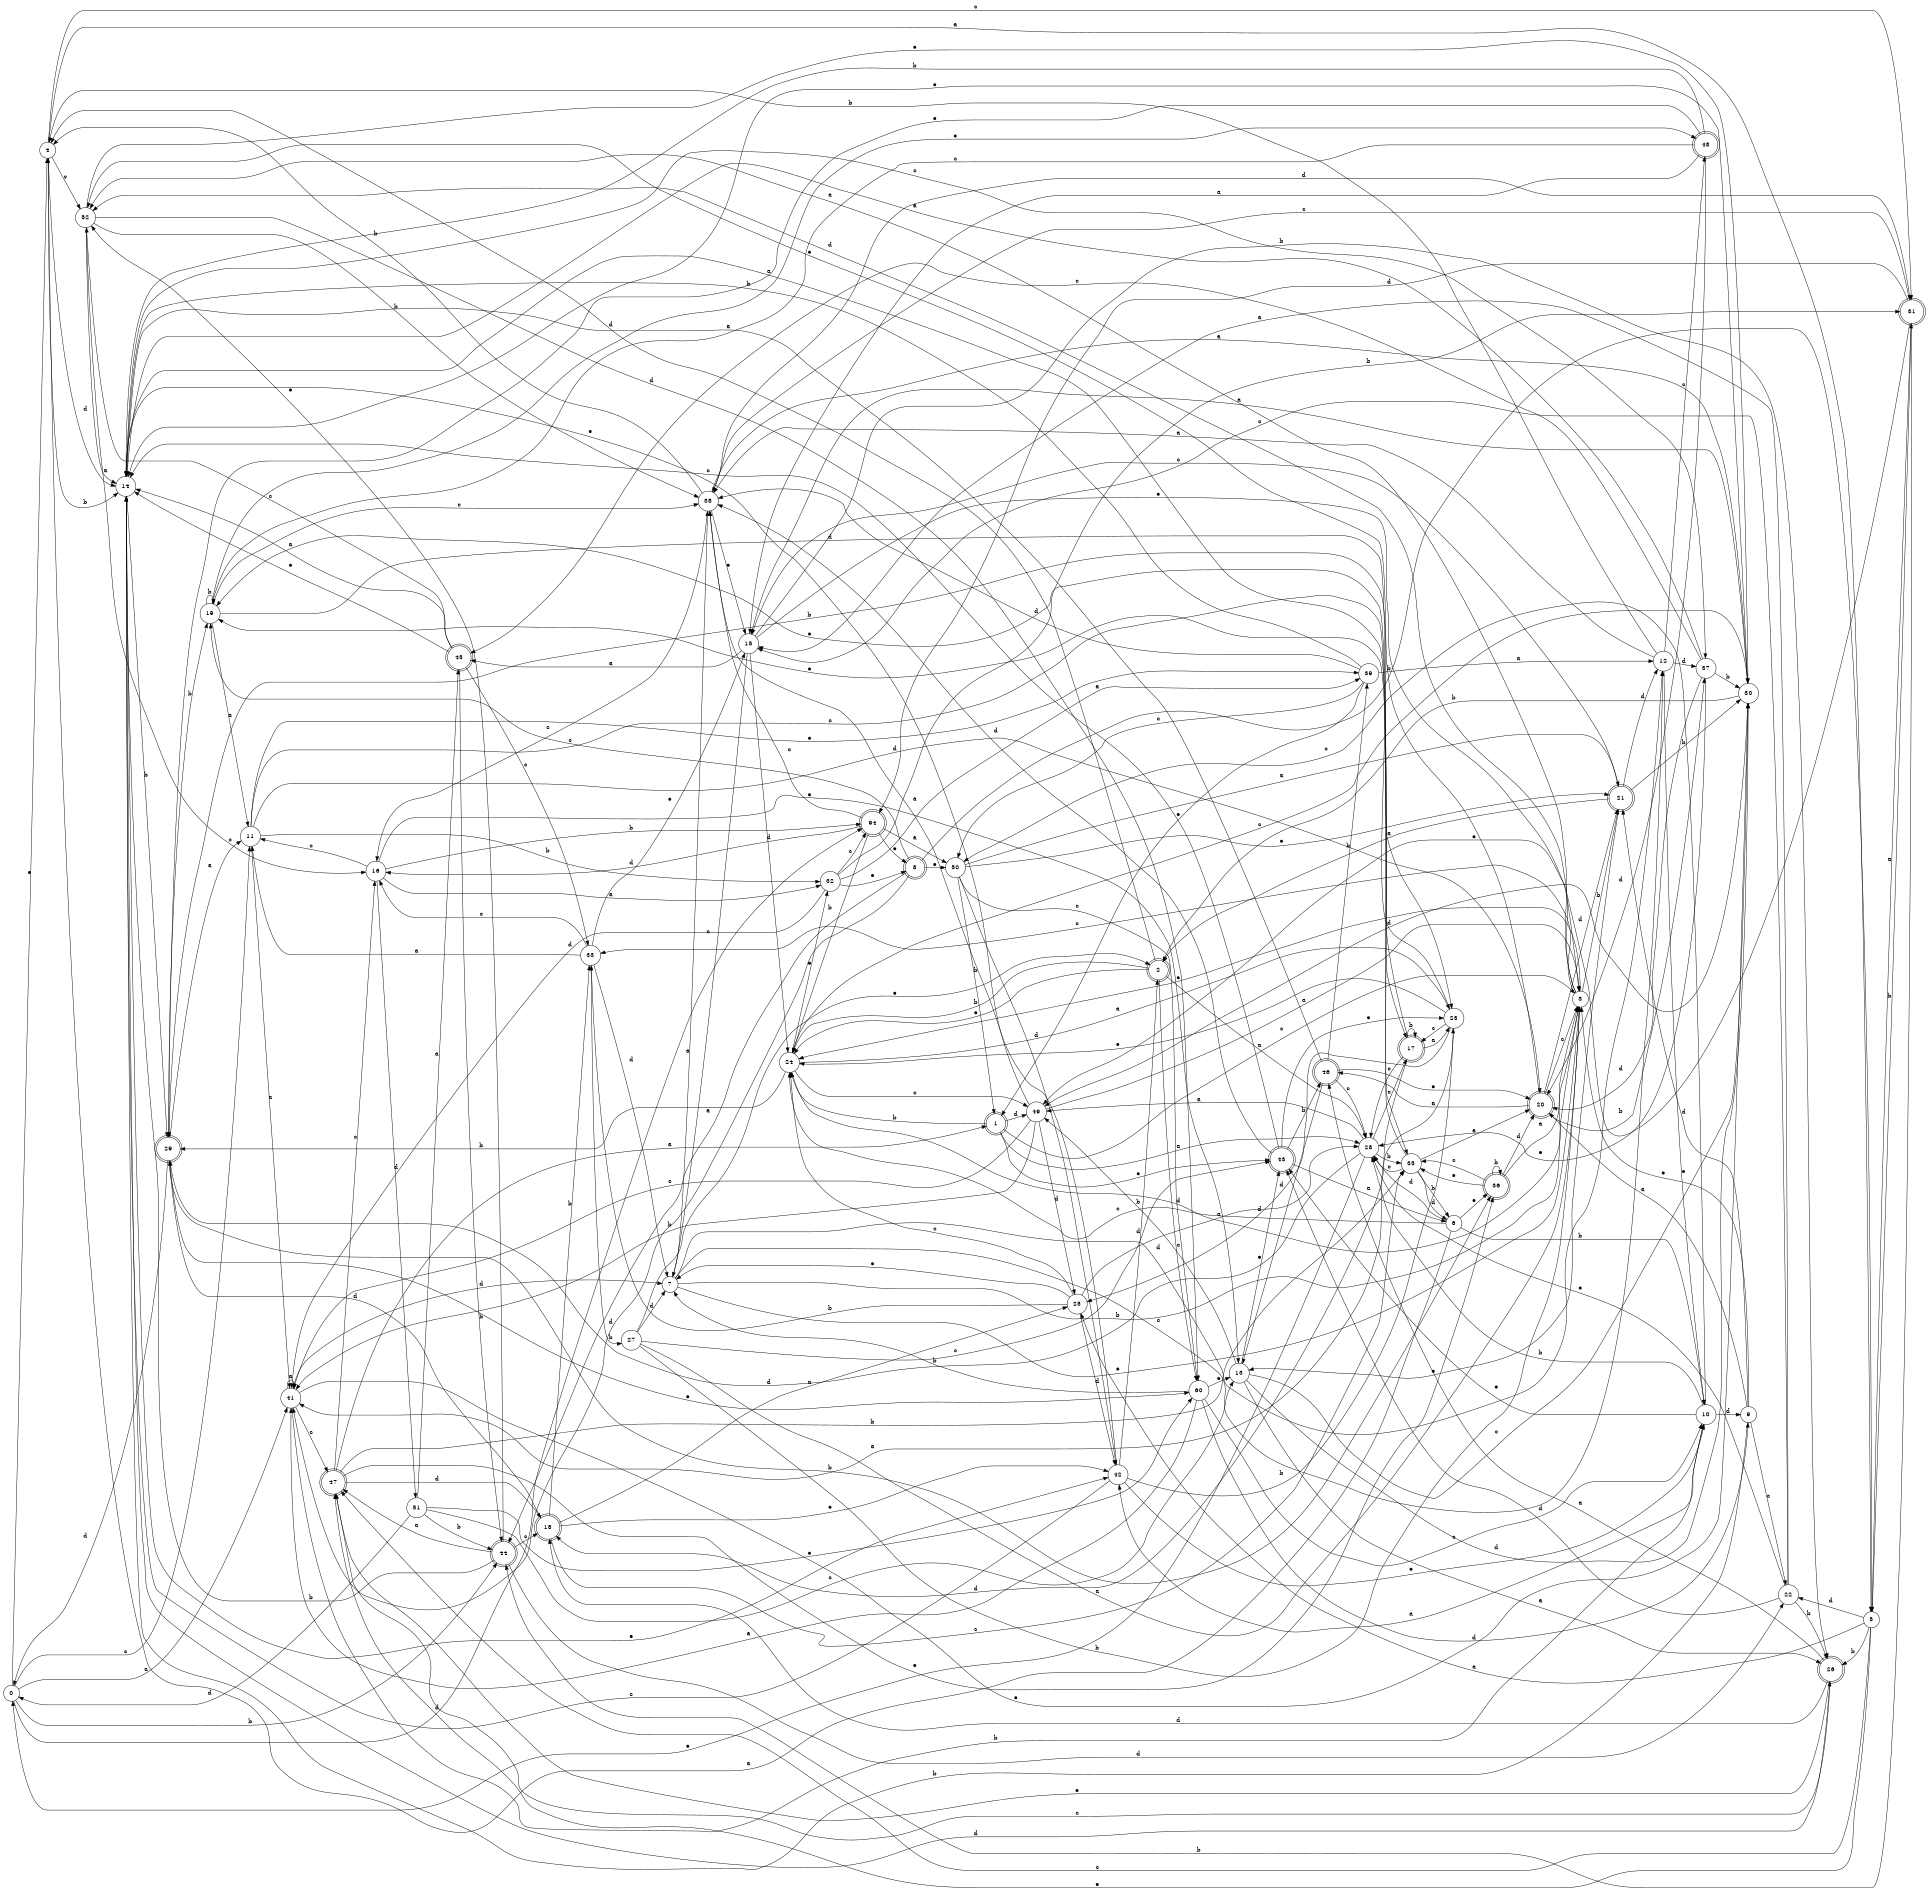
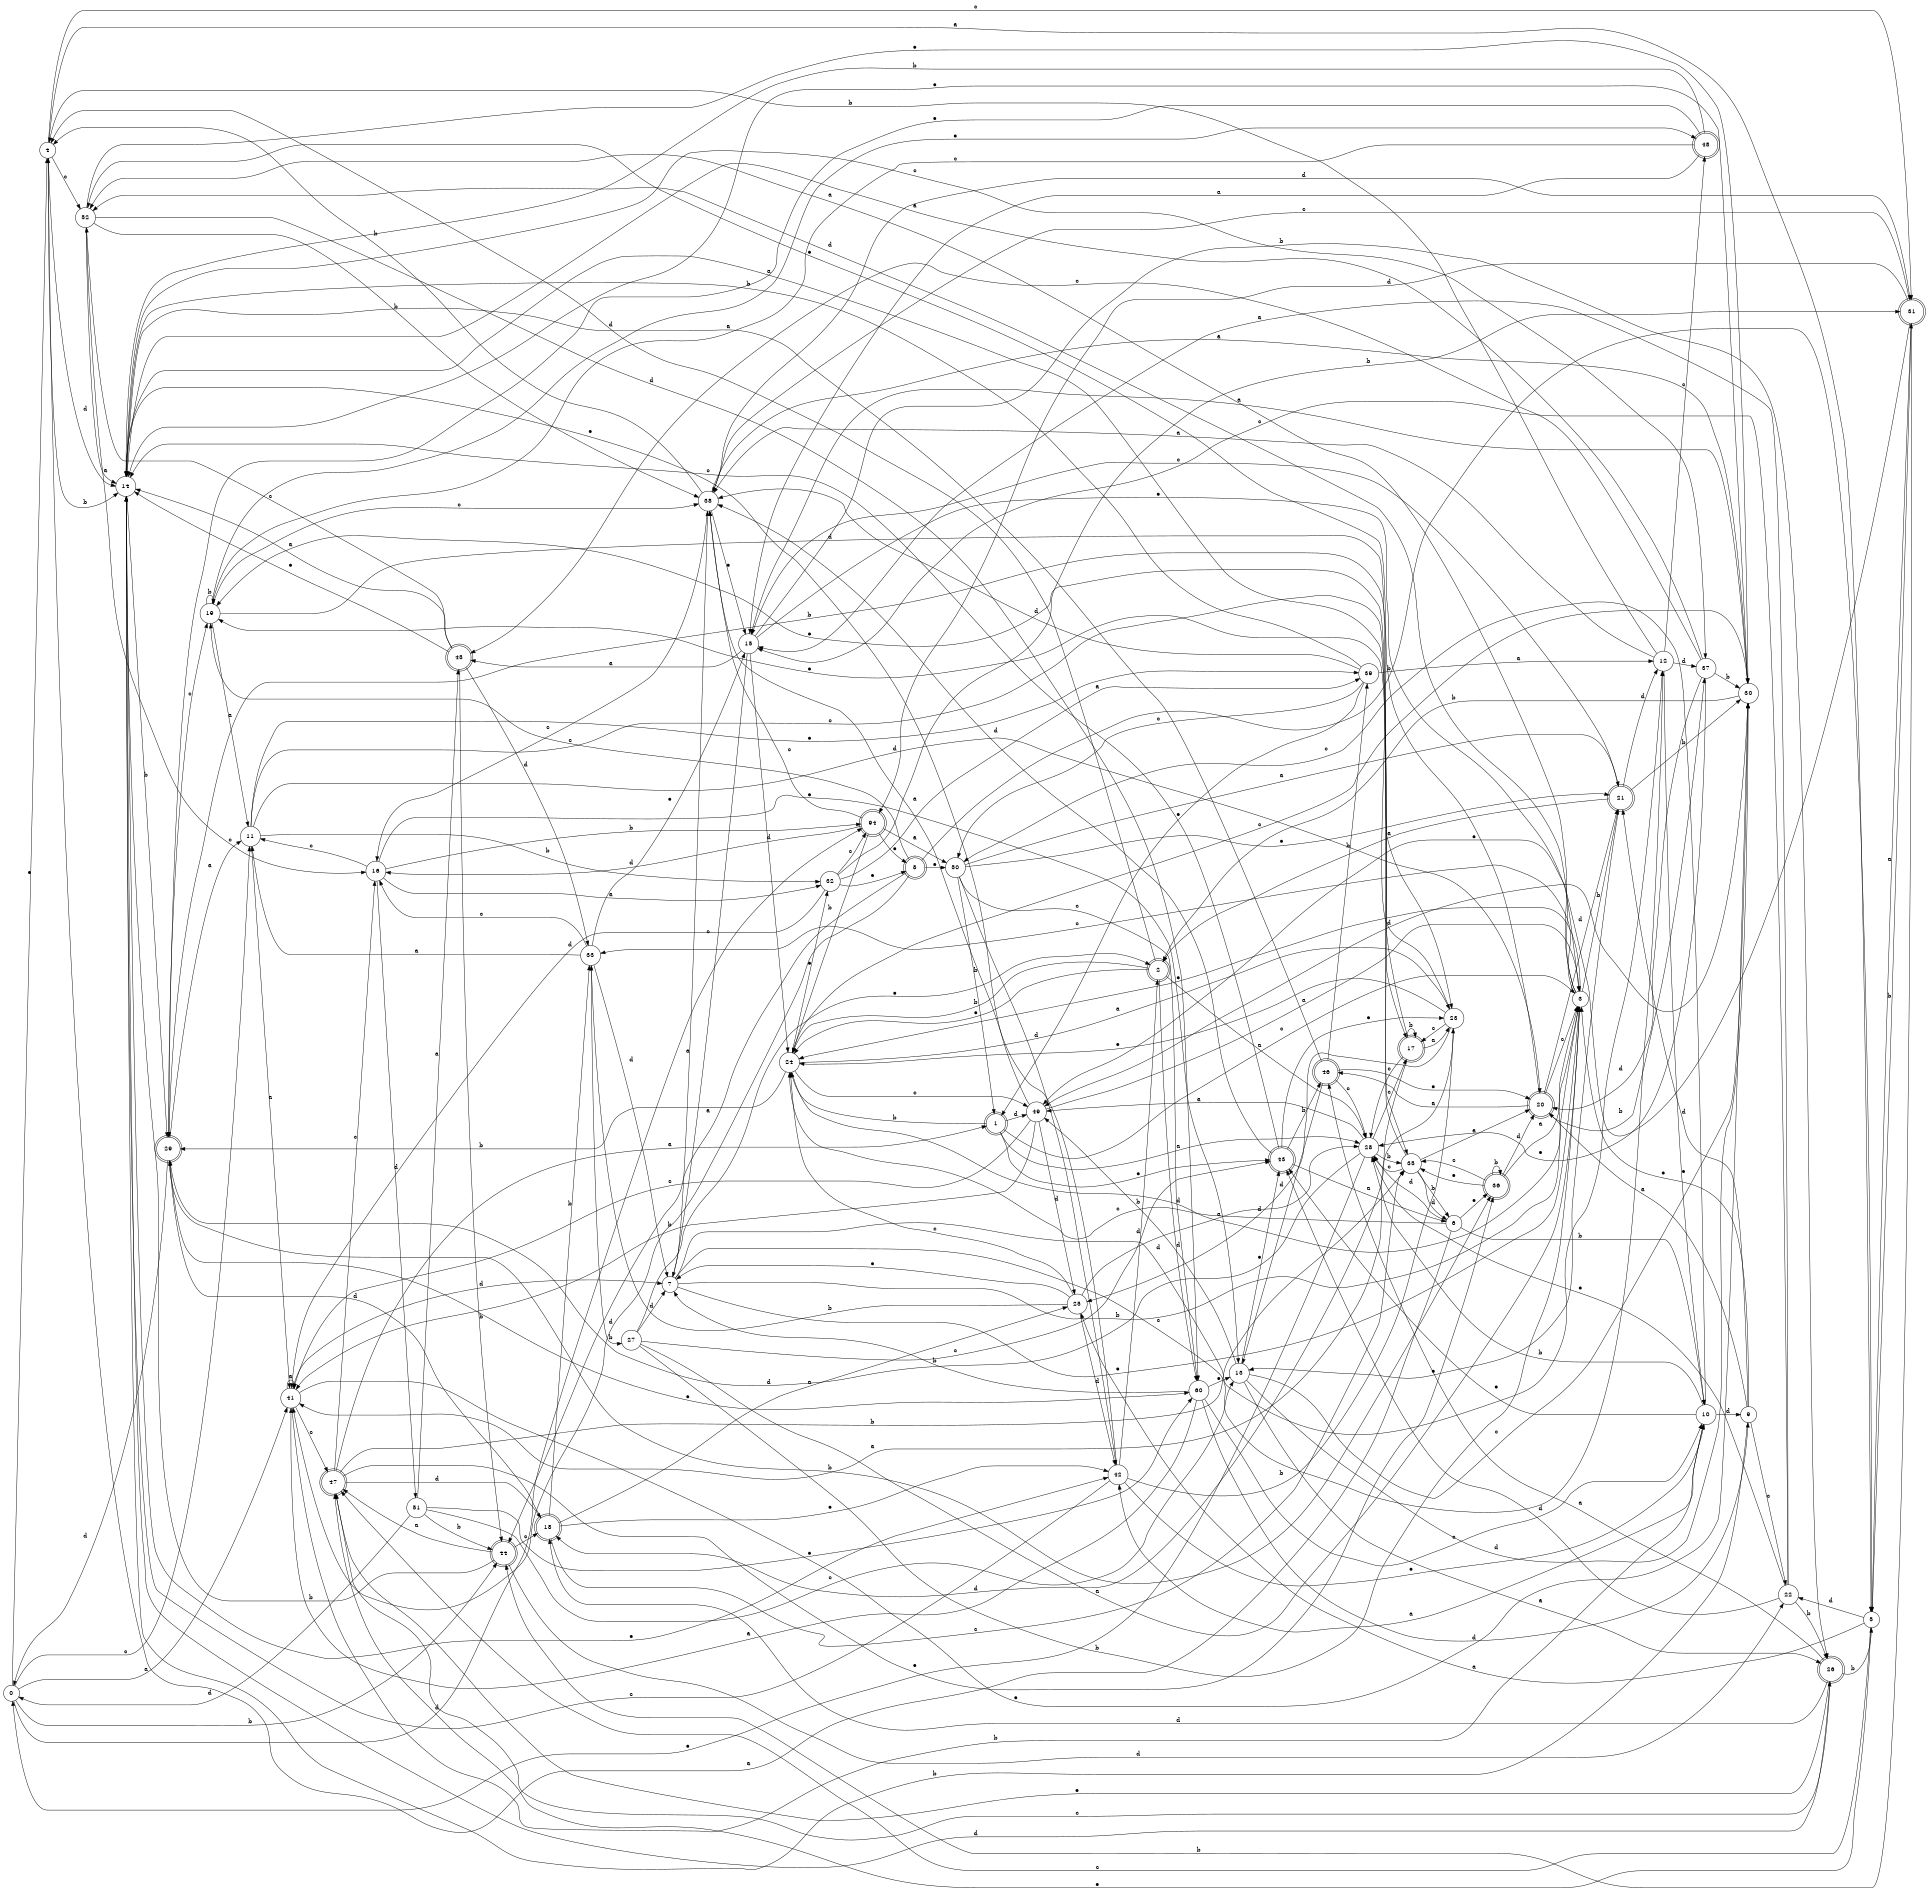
edge "48" -> "20": removed, label "d"
edge "29" -> "19": label "b" -> "c"
edge "45" -> "33": label "c" -> "d"
edge "44" -> "52": removed, label "e"
edge "2" -> "60": label "c" -> "d"
edge "5" -> "26": reversed
